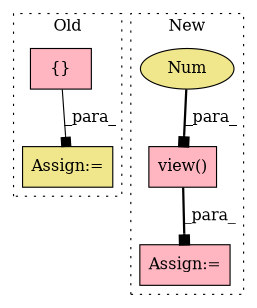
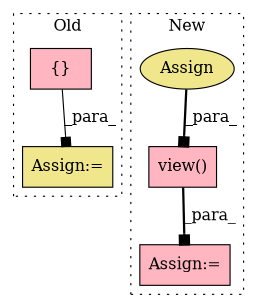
node "Num": label "Num" -> "Assign"
